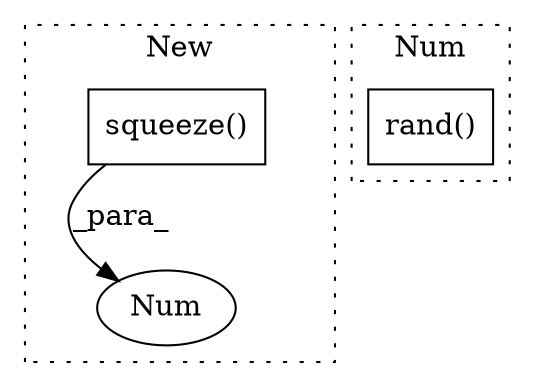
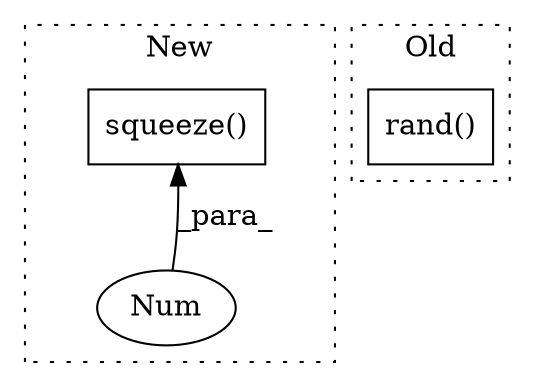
cluster "Num": label "Num" -> "Old"
edge "squeeze()" -> "Num": reversed
